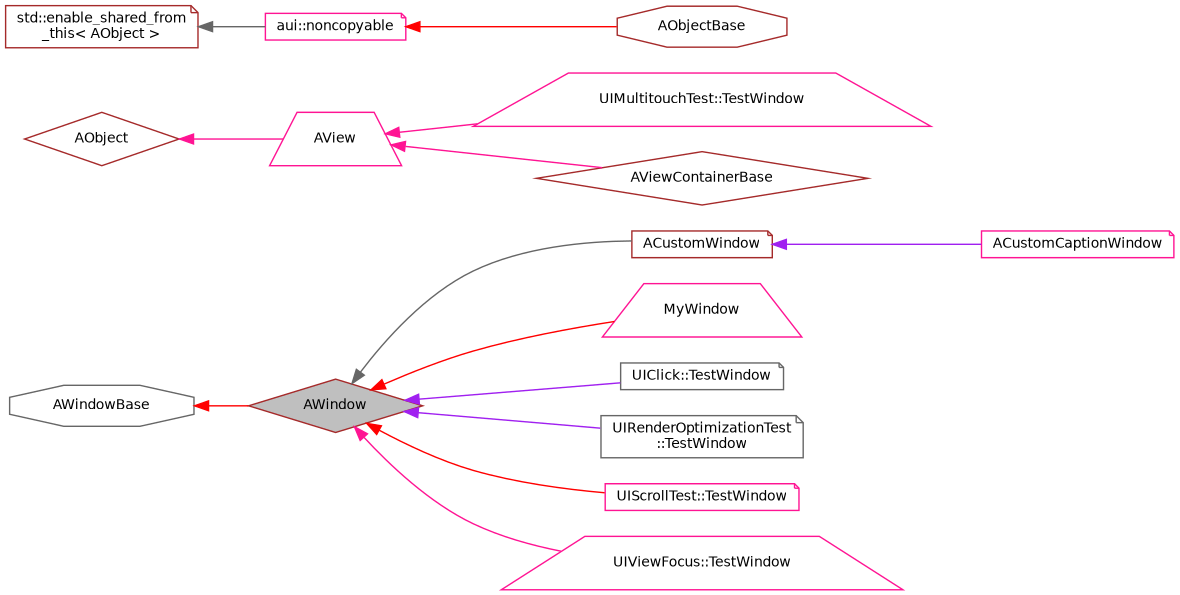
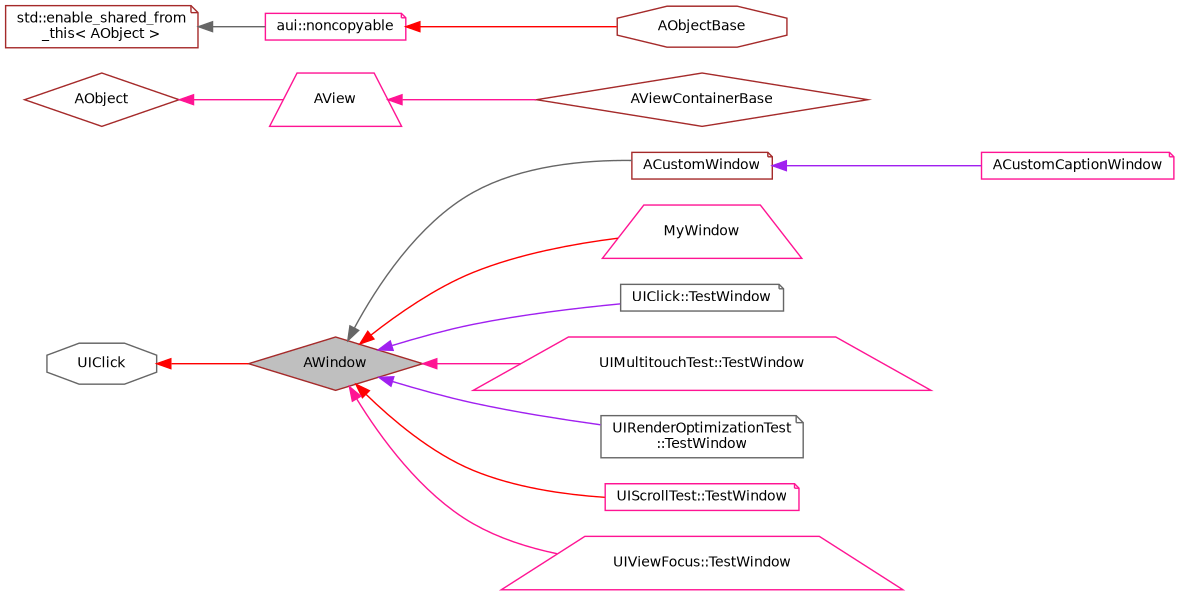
edge "UIMultitouchTest::TestWindow" -> "AView": now "UIMultitouchTest::TestWindow" -> "AWindow"
node "AWindowBase": label "AWindowBase" -> "UIClick"
